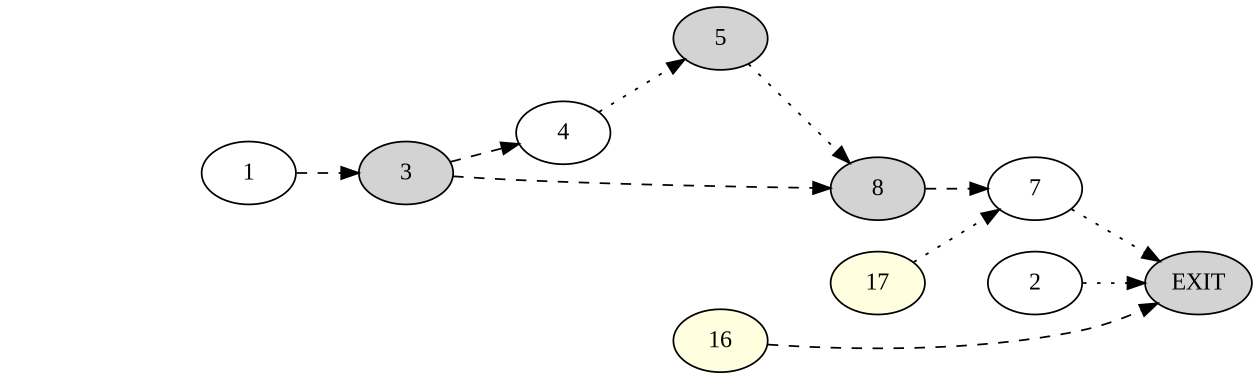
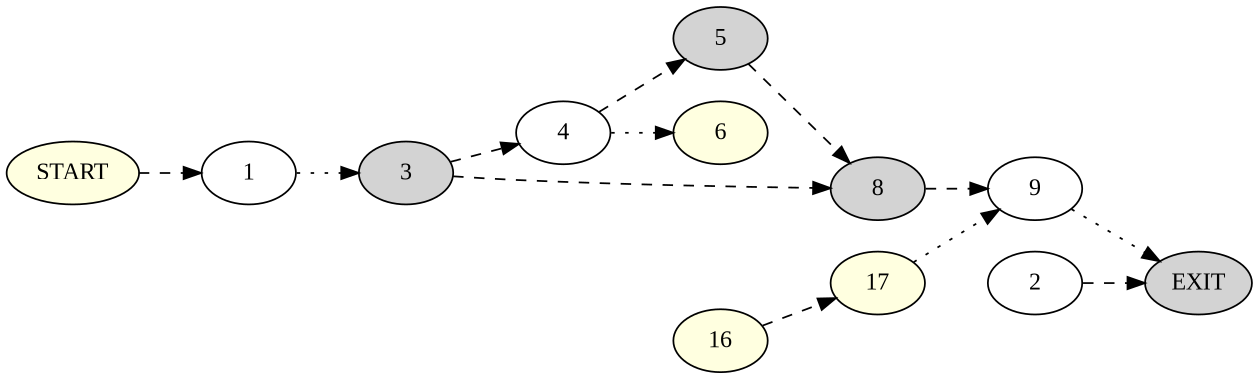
edge "4" -> "5": style dotted -> dashed
edge "5" -> "8": style dotted -> dashed
node "6": added
node "START": added
edge "1" -> "3": style dashed -> dotted
node "7": label "7" -> "9"
edge "2" -> "EXIT": style dotted -> dashed
edge "16" -> "EXIT": now "16" -> "17"
